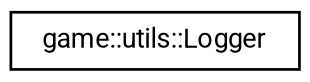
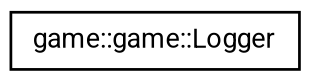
node "game::utils::Logger": label "game::utils::Logger" -> "game::game::Logger"
